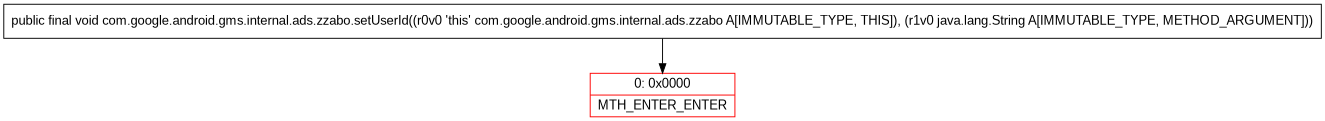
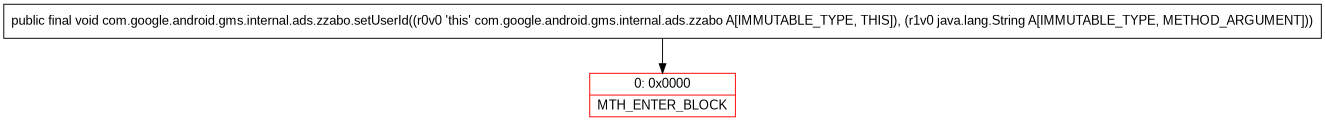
node "0: 0x0000": text "MTH_ENTER_ENTER" -> "MTH_ENTER_BLOCK"
